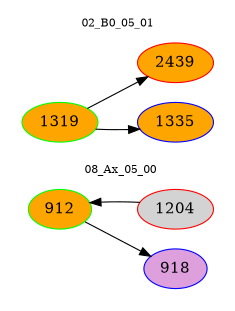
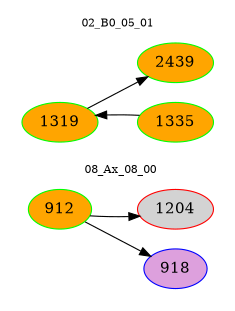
node "2439": color red -> green
node "1335": color blue -> green
edge "1319" -> "1335": reversed
cluster "08_Ax_05_00": label "08_Ax_05_00" -> "08_Ax_08_00"
edge "1204" -> "912": reversed
